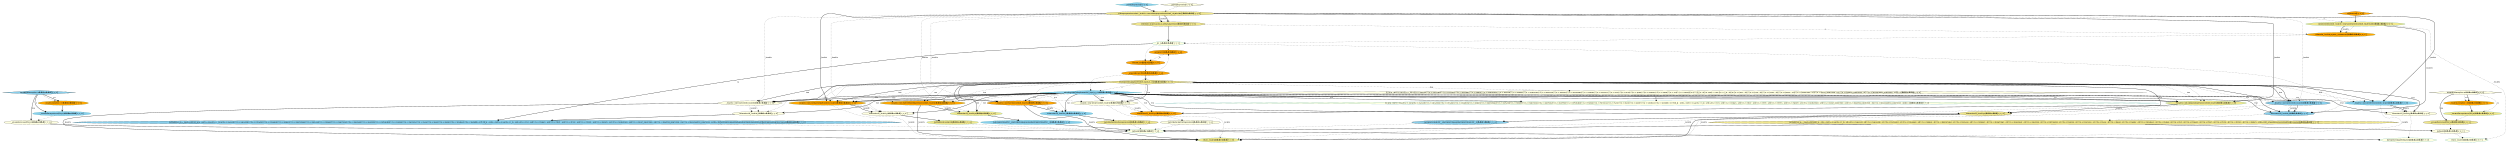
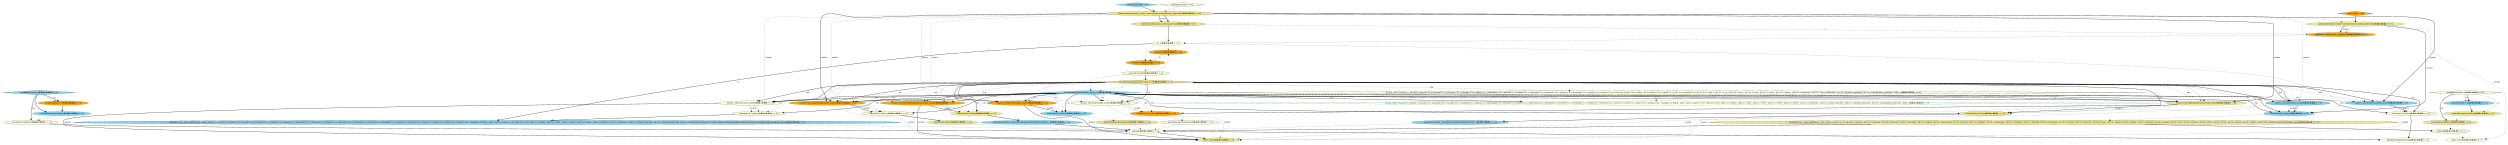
node "_errHandler.sync(this)@@@8@@@['1', '1', '0']": fillcolor orange -> lightyellow
node "_localctx.exception = re@@@20@@@['0', '0', '1']": fillcolor orange -> skyblue
edge "enterOuterAlt(_localctx,5)@@@49@@@['1', '1', '0']" -> "{setState(569)functionExpression()}@@@50@@@['1', '1', '0']": style bold -> dashed
edge "enterOuterAlt(_localctx,7)@@@67@@@['1', '1', '0']" -> "{setState(574)qualifiedName()}@@@68@@@['1', '1', '0']": style dashed -> bold
edge "enterOuterAlt(_localctx,6)@@@56@@@['1', '1', '0']" -> "return _localctx@@@94@@@['1', '1', '0']": now "{exitRule()}@@@91@@@['1', '1', '0']" -> "return _localctx@@@94@@@['1', '1', '0']"
